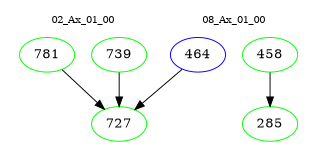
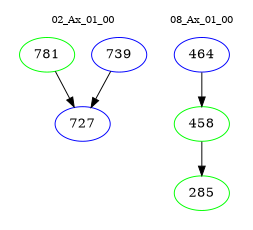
node "739": color green -> blue
edge "464" -> "727": now "464" -> "458"
node "727": color green -> blue
